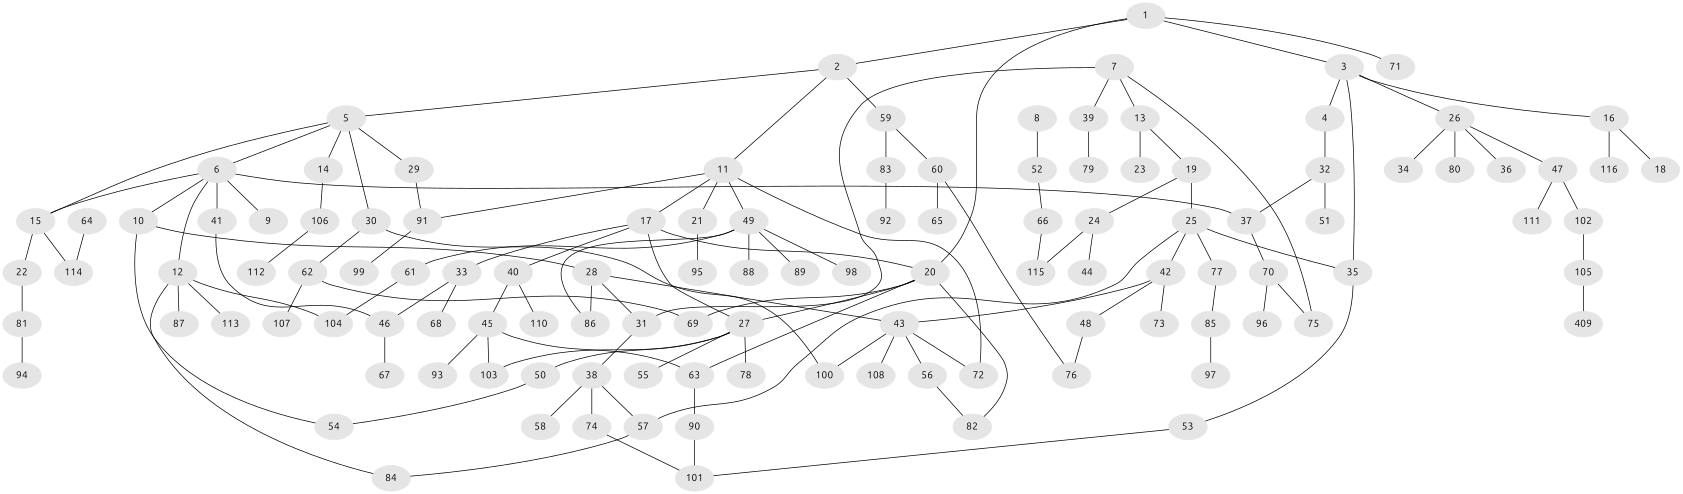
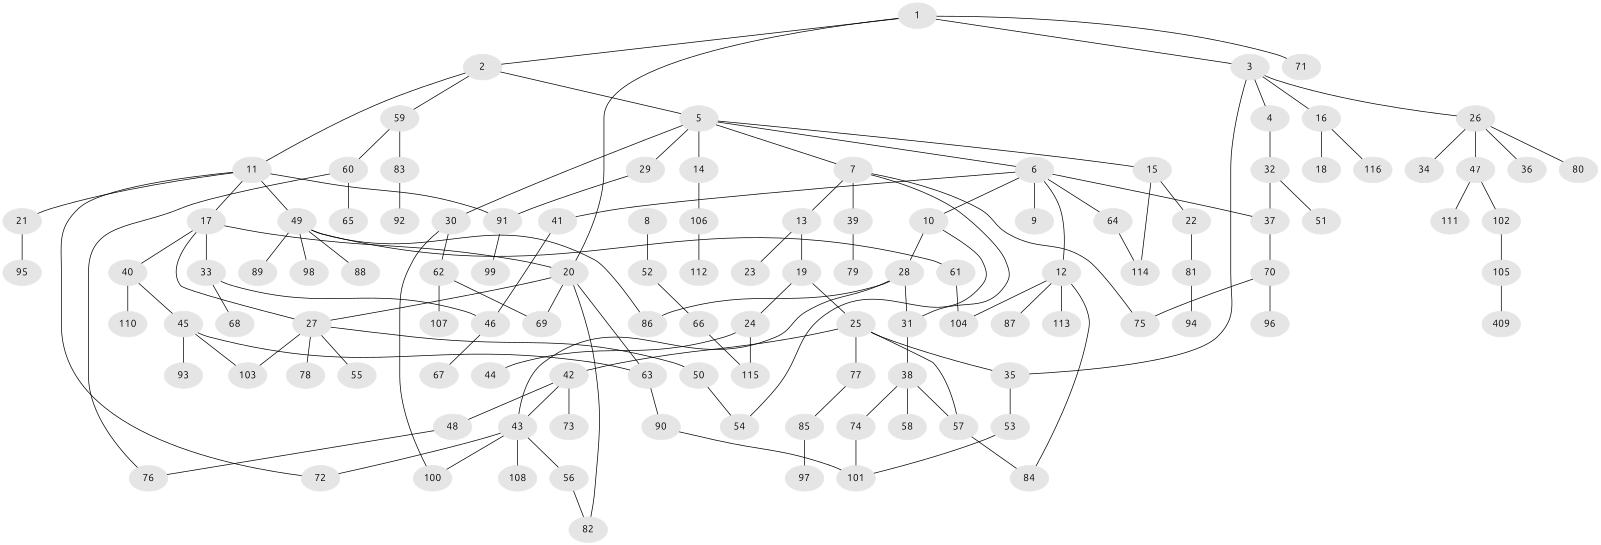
edge "5" -- "7": added
edge "6" -- "15": now "6" -- "64"
